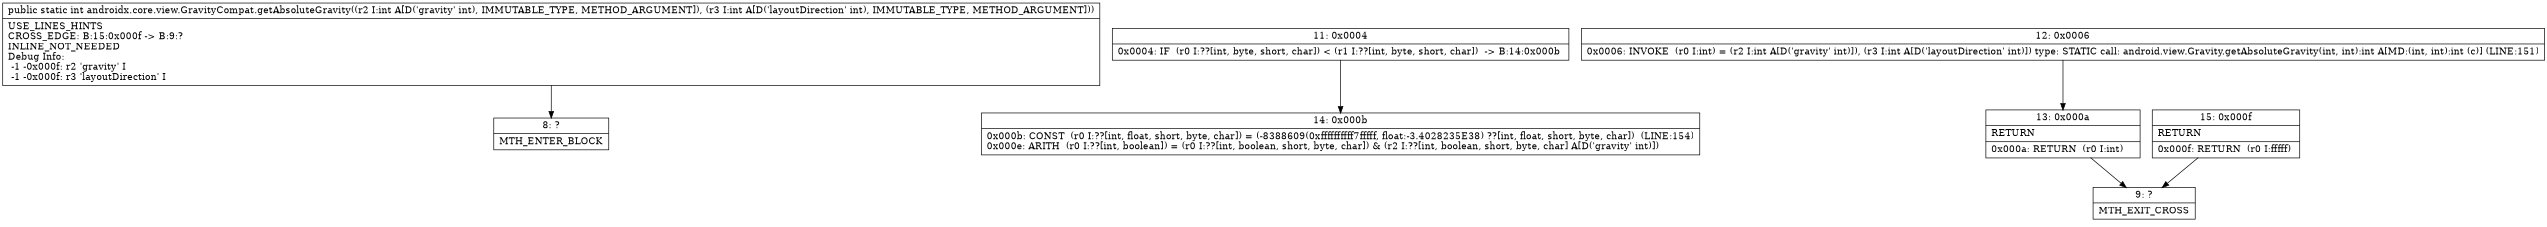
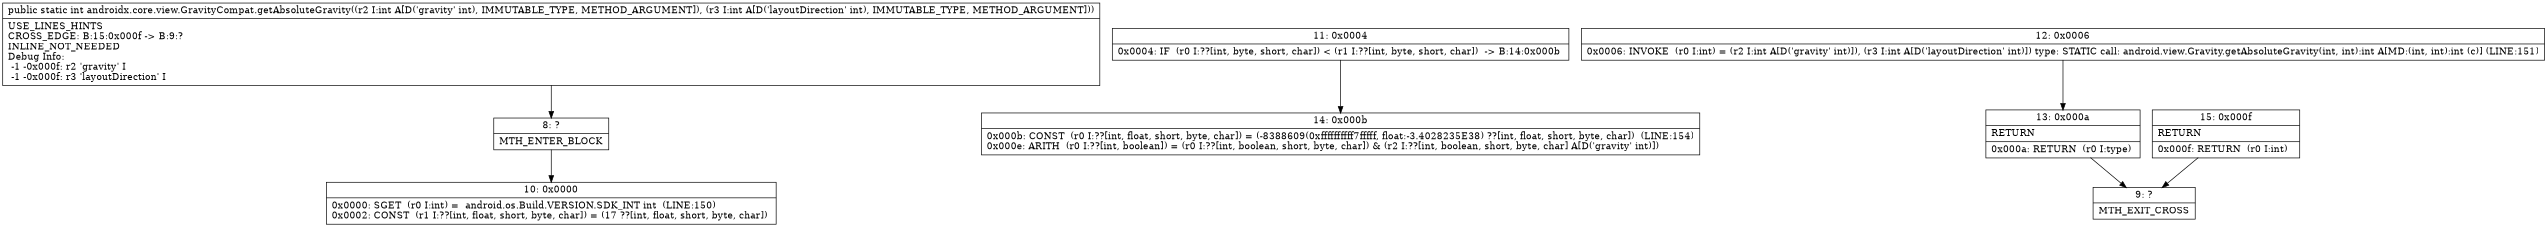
node "13: 0x000a": text "0x000a: RETURN  (r0 I:int)" -> "0x000a: RETURN  (r0 I:type)"
node "15: 0x000f": text "0x000f: RETURN  (r0 I:fffff)" -> "0x000f: RETURN  (r0 I:int)"
node "10: 0x0000": added
